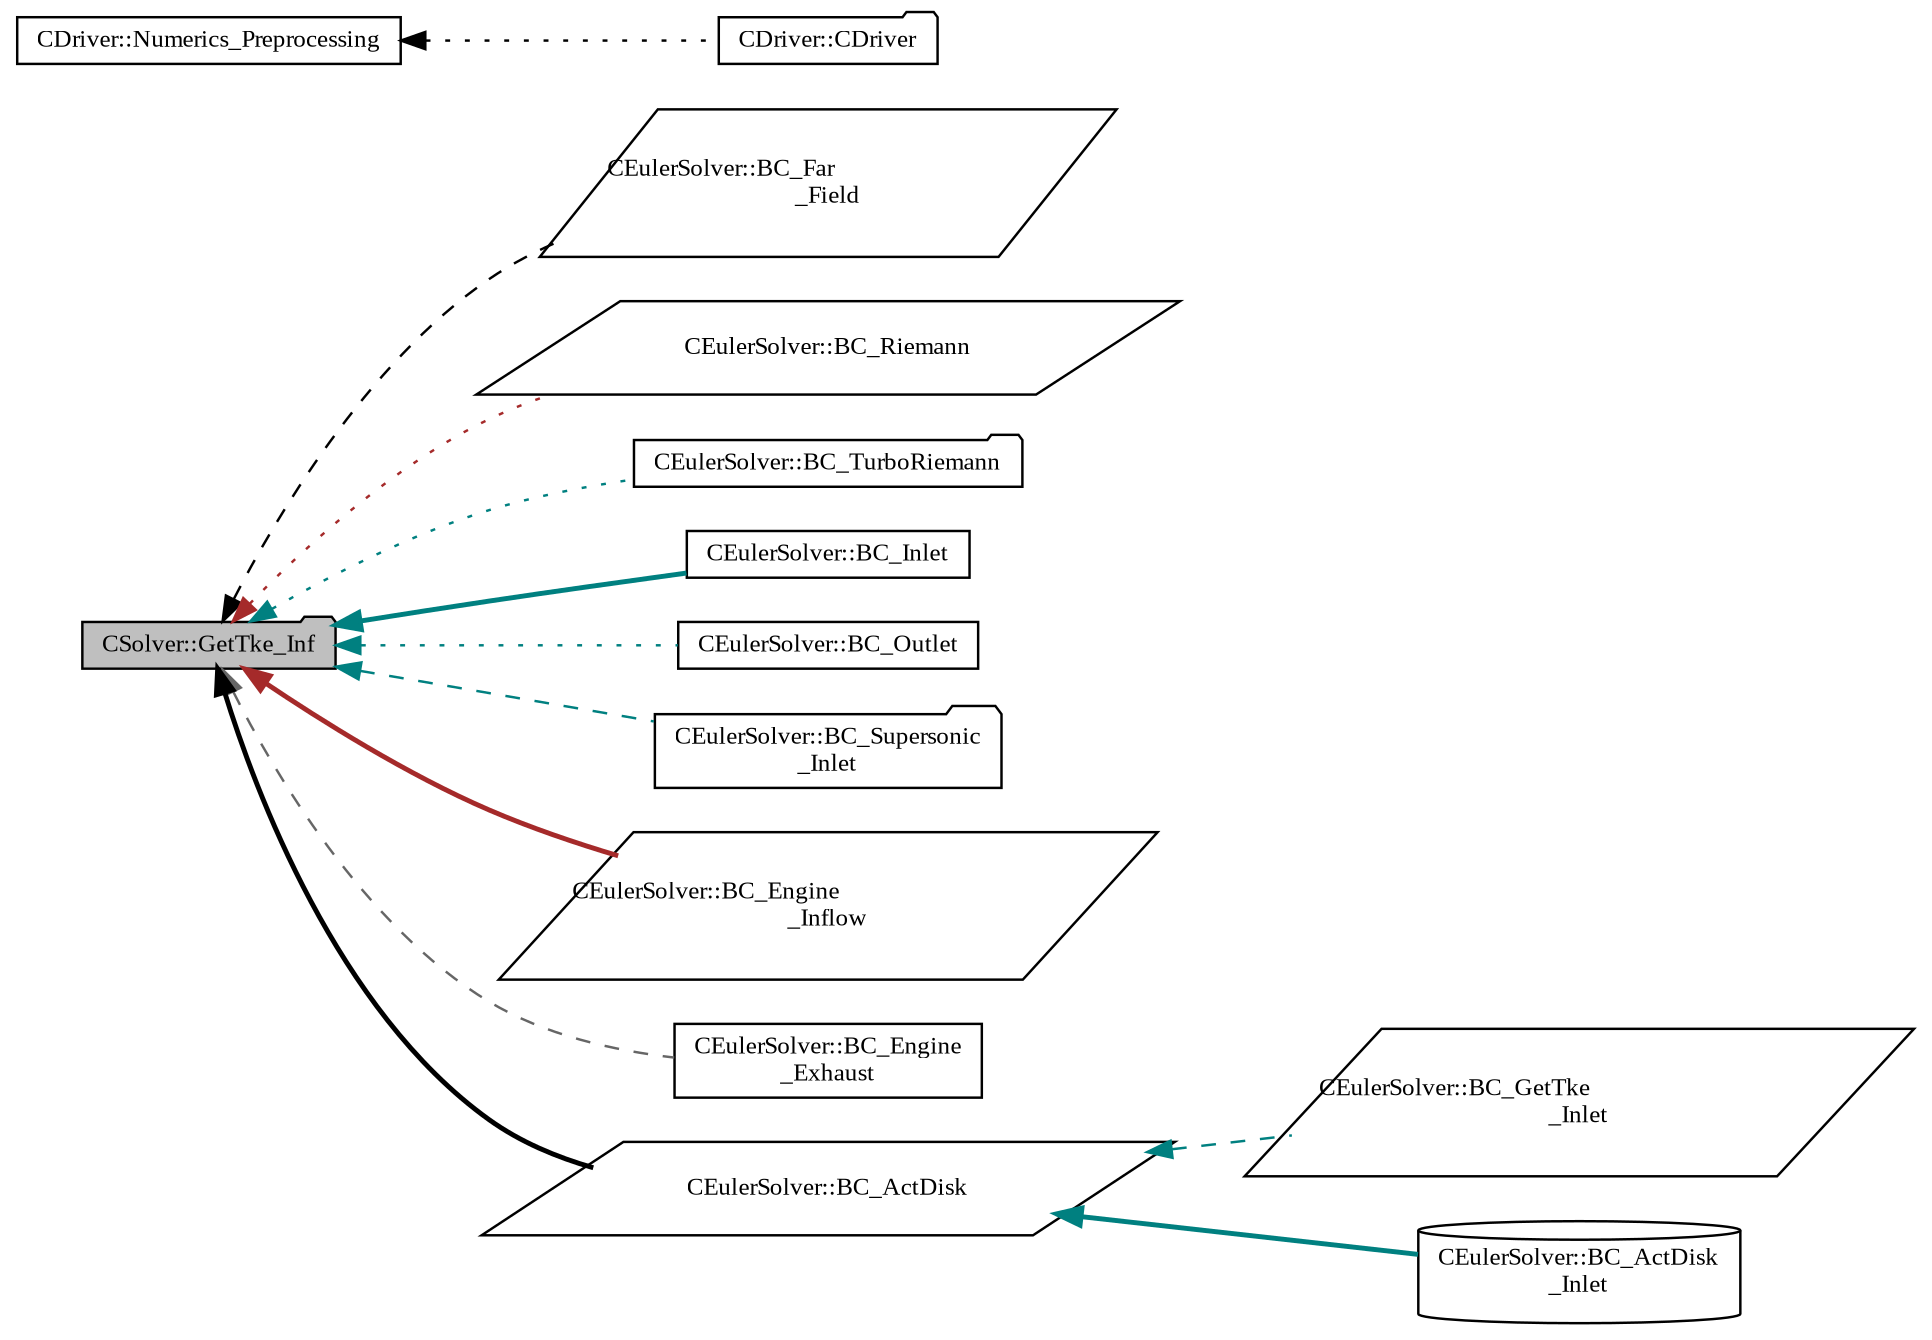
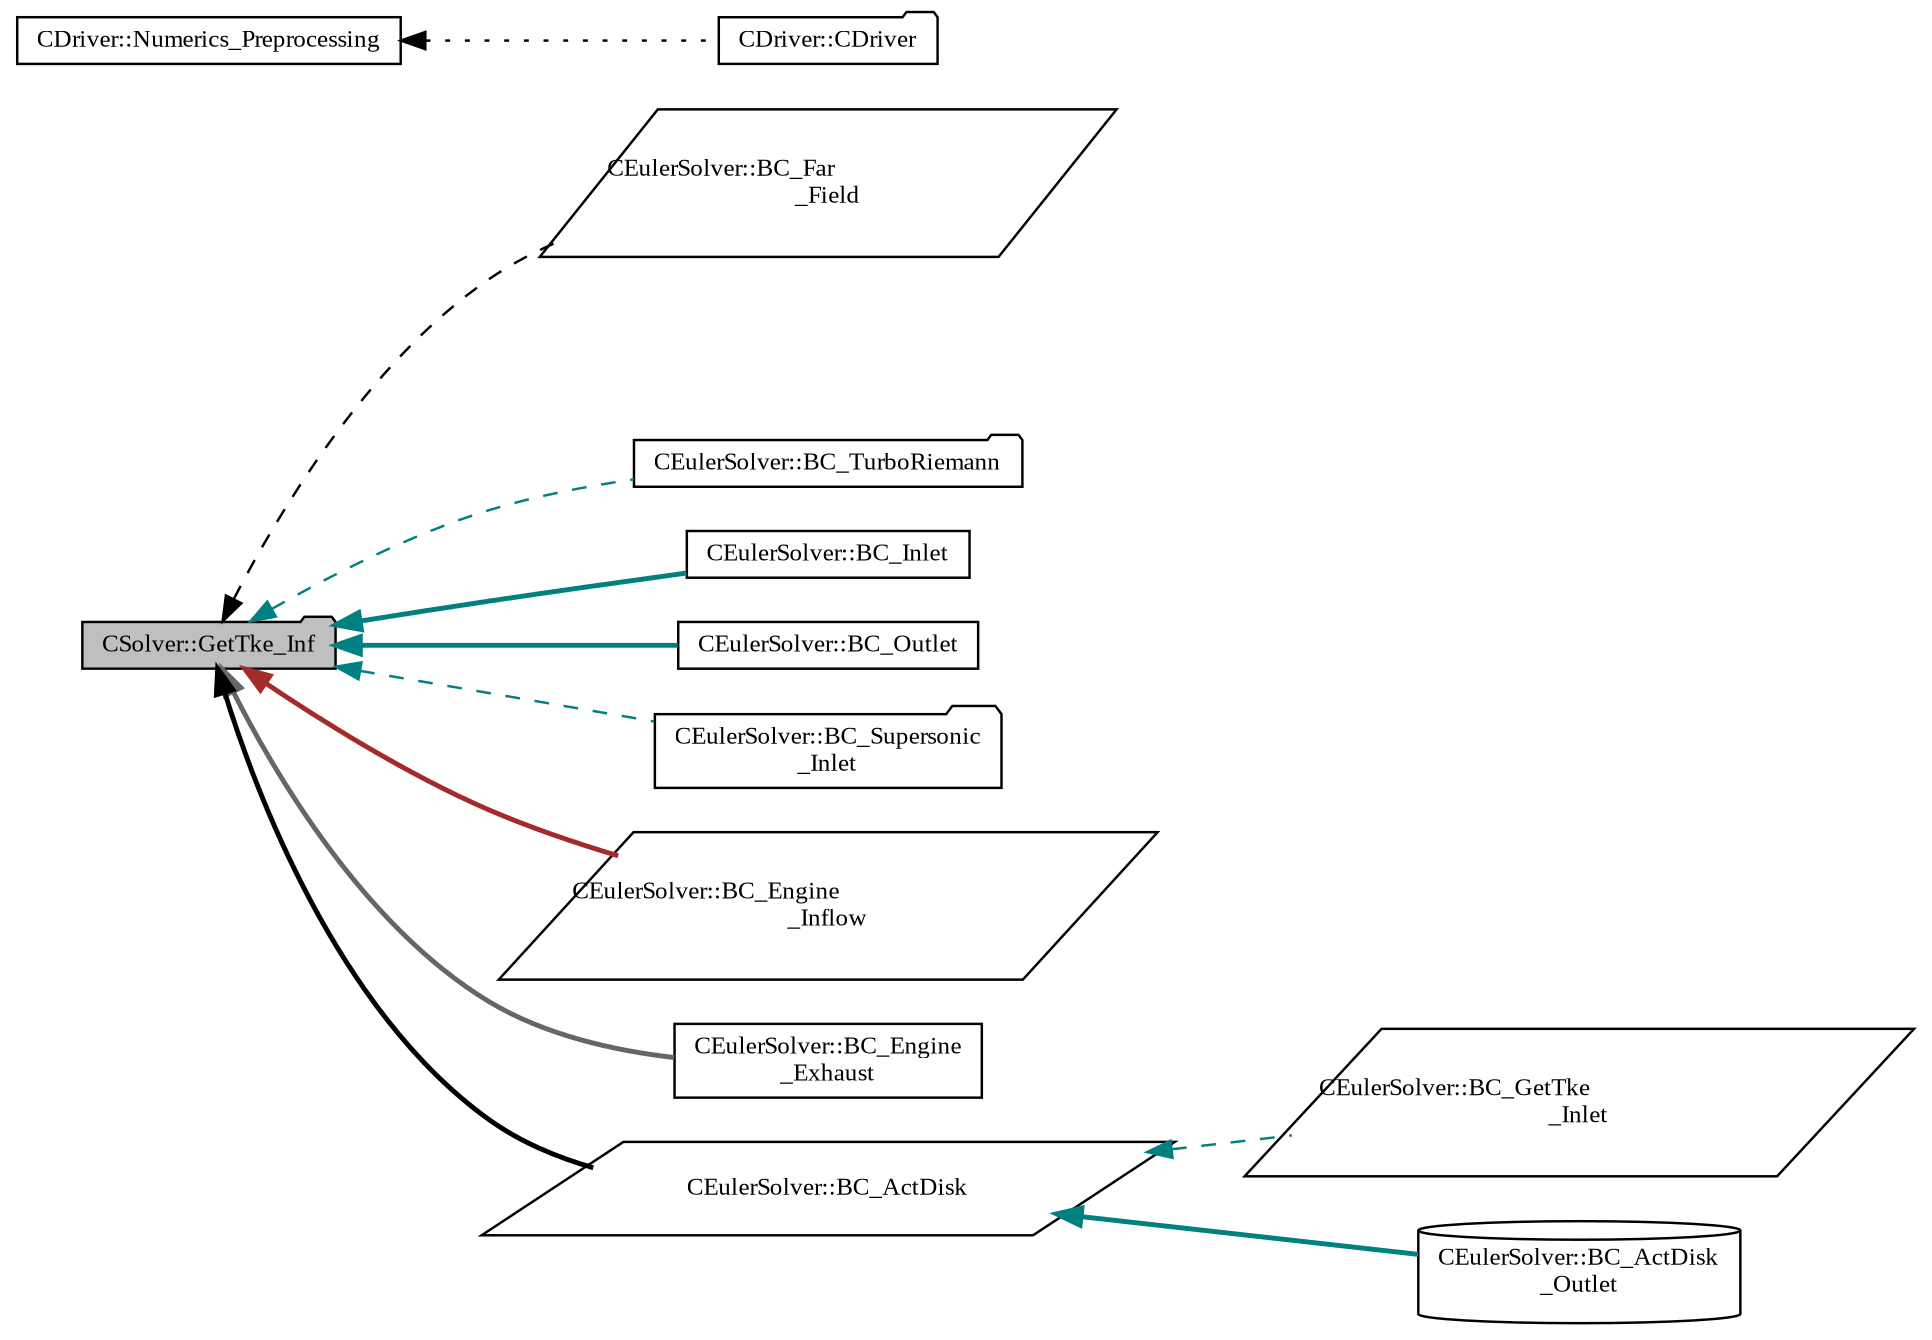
node "CEulerSolver::BC_Riemann": removed
edge "CEulerSolver::BC_TurboRiemann" -> "CSolver::GetTke_Inf": style dotted -> dashed
edge "CEulerSolver::BC_Outlet" -> "CSolver::GetTke_Inf": style dotted -> bold
edge "CEulerSolver::BC_Engine _Exhaust" -> "CSolver::GetTke_Inf": style dashed -> bold
node "CEulerSolver::BC_ActDisk _Inlet": label "CEulerSolver::BC_ActDisk _Inlet" -> "CEulerSolver::BC_ActDisk _Outlet"
